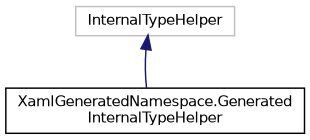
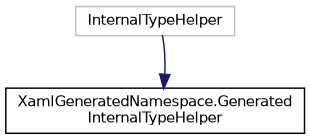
edge "XamlGeneratedNamespace.Generated InternalTypeHelper" -> "InternalTypeHelper": reversed
